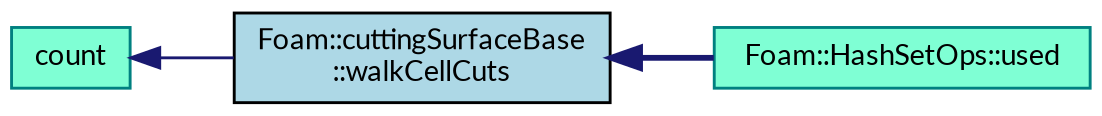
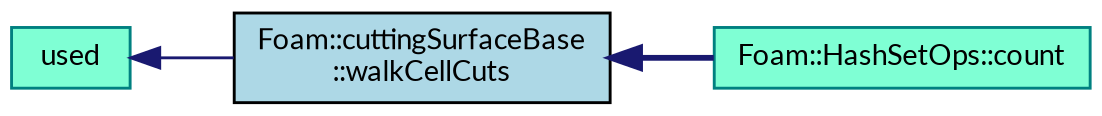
node "count": label "count" -> "used"
node "Foam::HashSetOps::used": label "Foam::HashSetOps::used" -> "Foam::HashSetOps::count"
